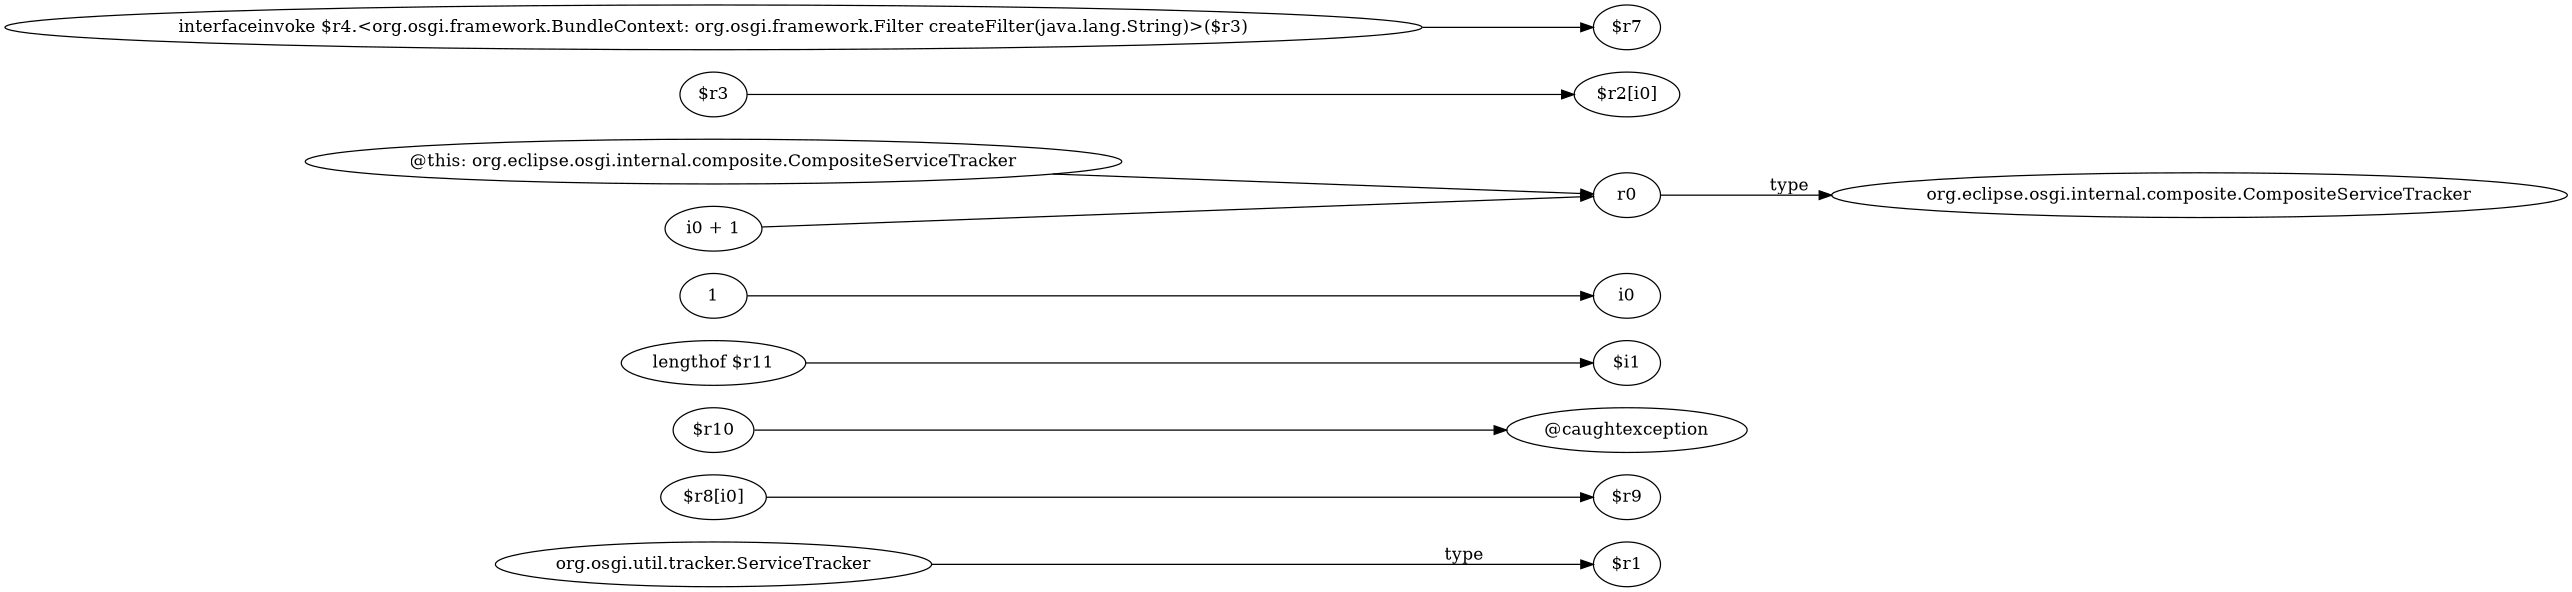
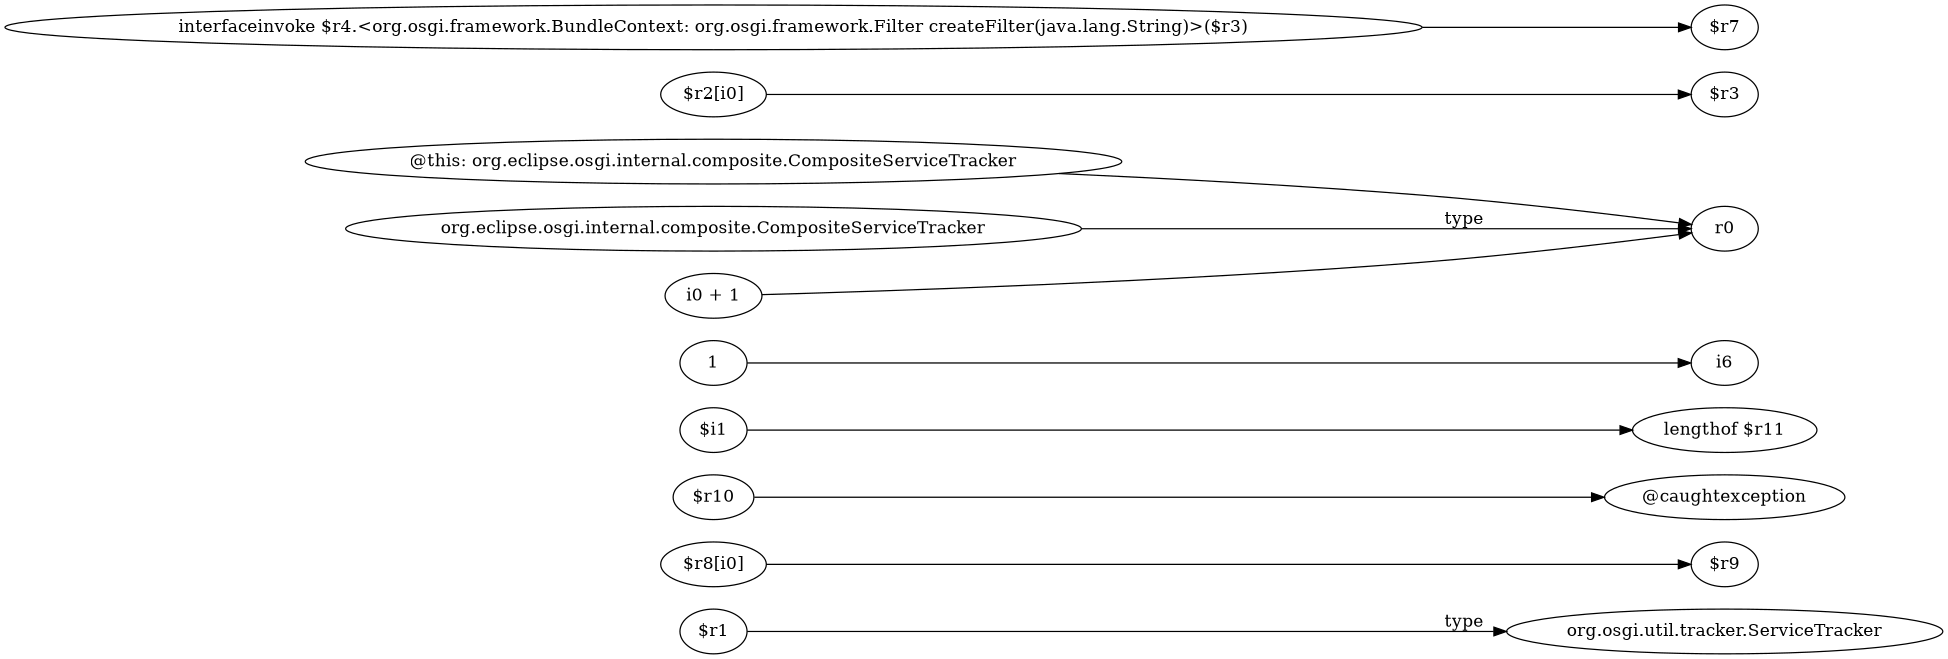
edge "$r3" -> "$r2[i0]": reversed
edge "r0" -> "org.eclipse.osgi.internal.composite.CompositeServiceTracker": reversed
node "i0": label "i0" -> "i6"
edge "lengthof $r11" -> "$i1": reversed
edge "org.osgi.util.tracker.ServiceTracker" -> "$r1": reversed
